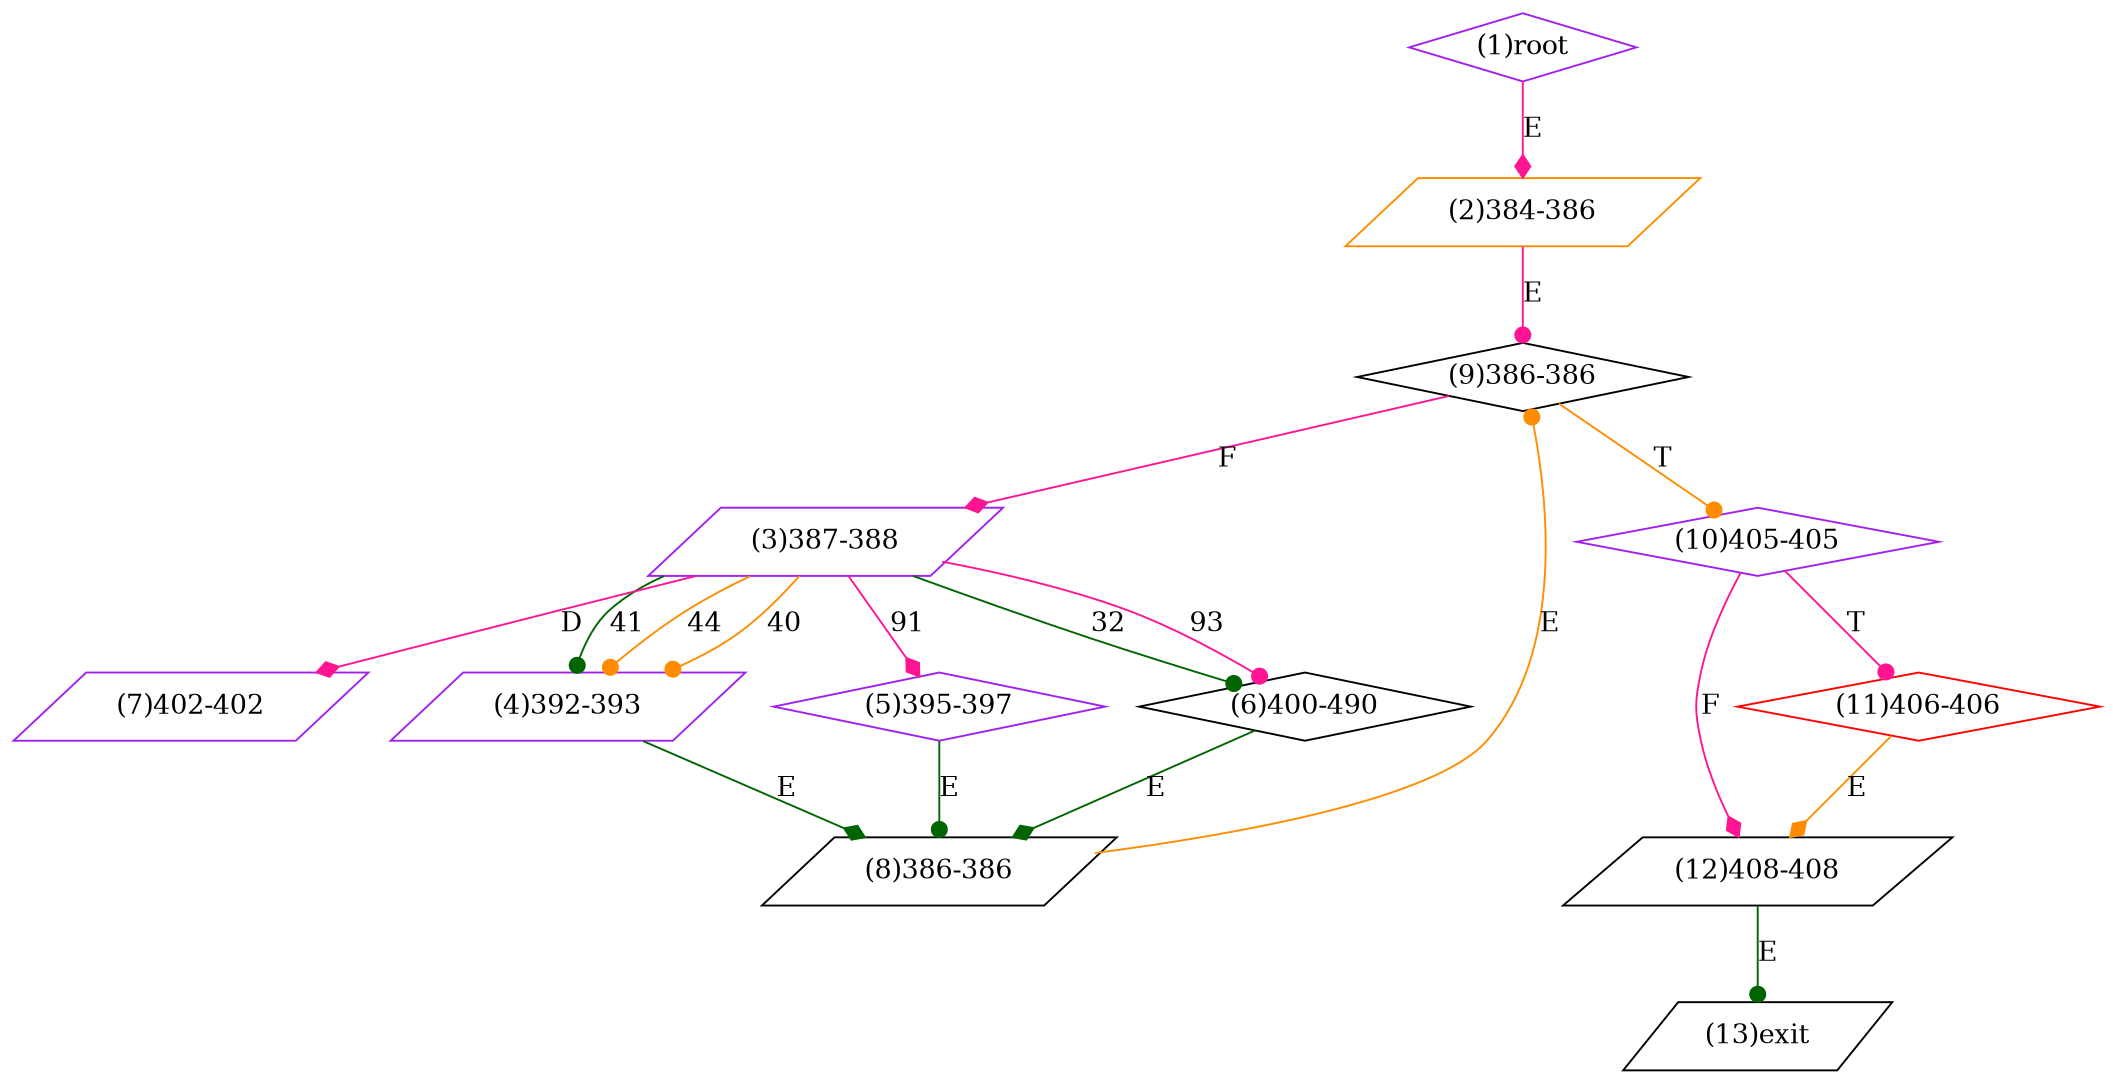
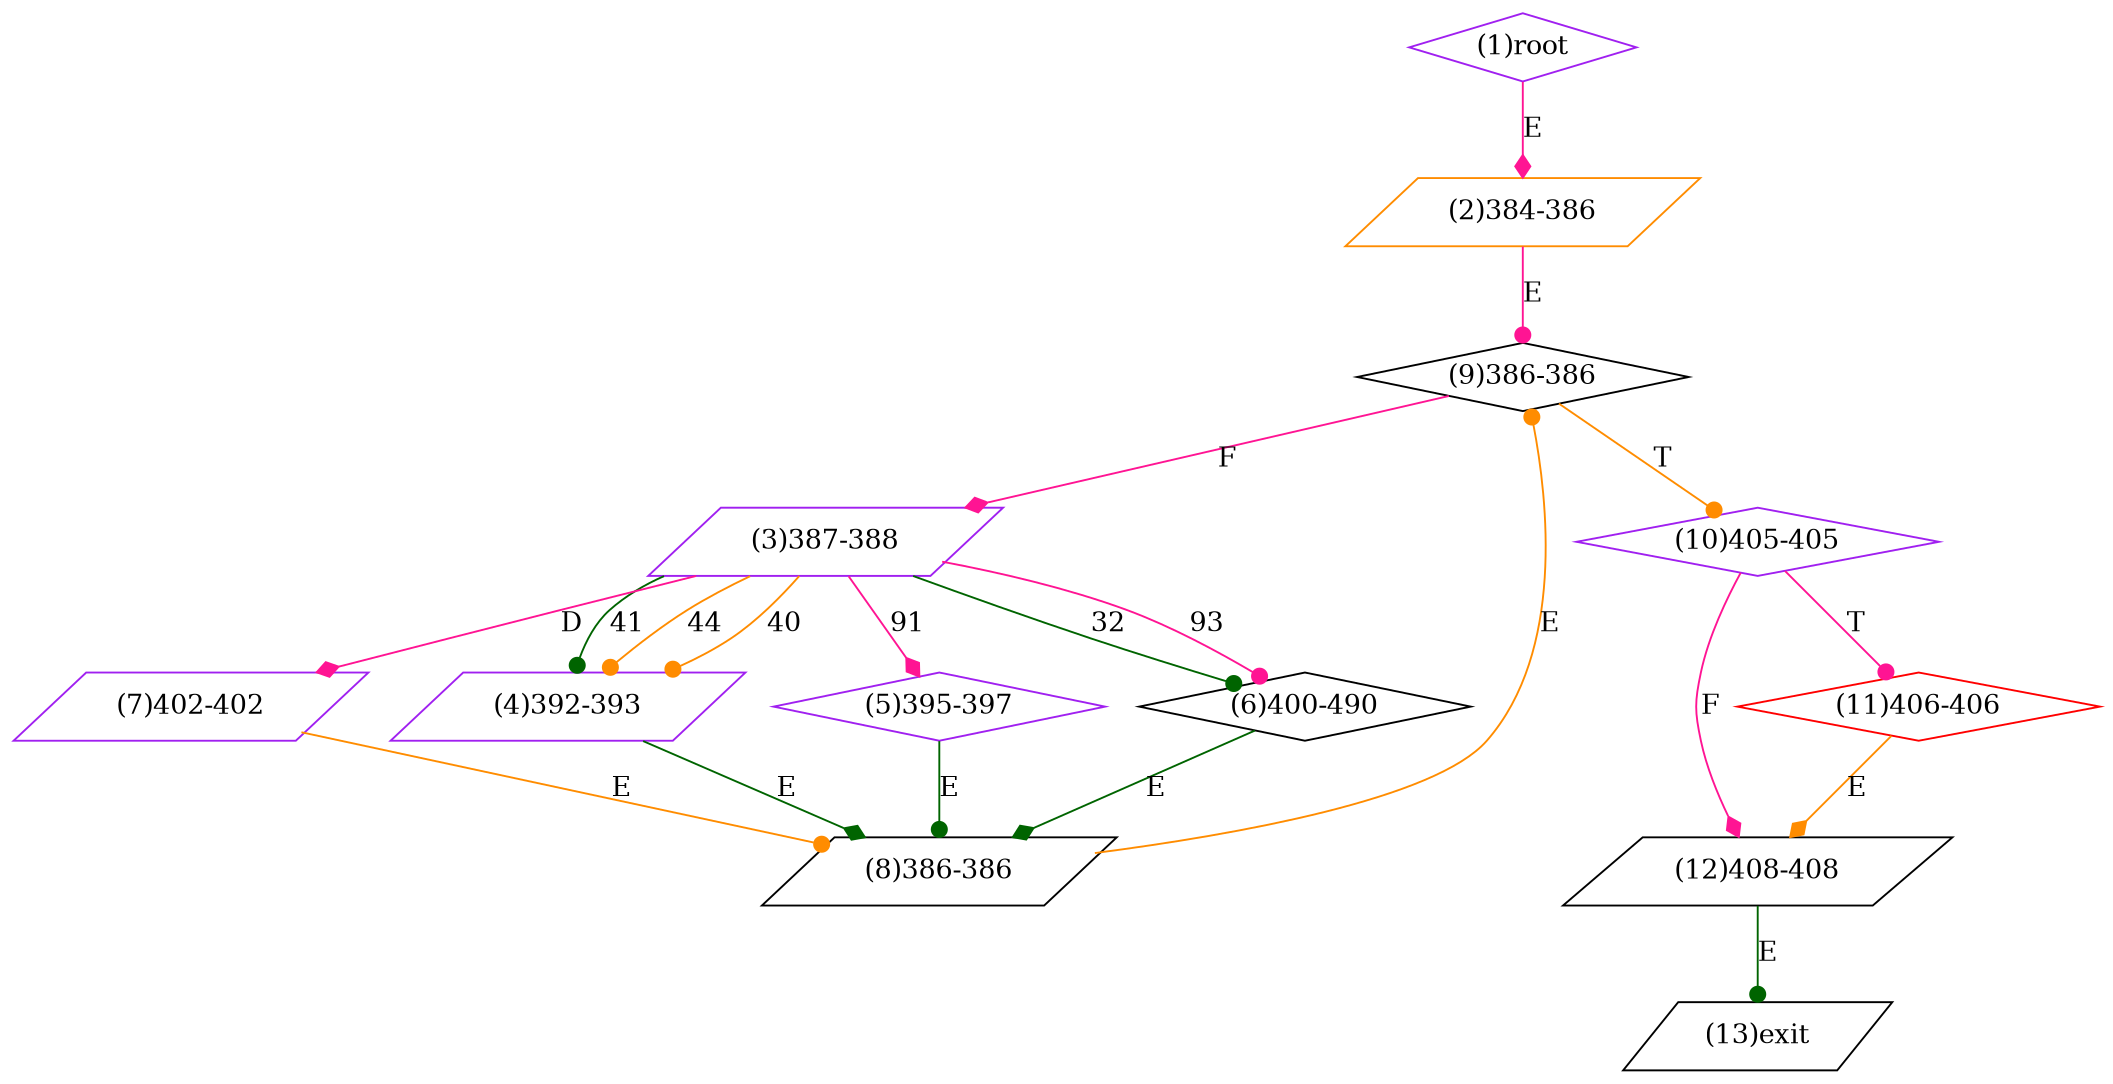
edge "(7)402-402" -> "(8)386-386": added, label "E"
